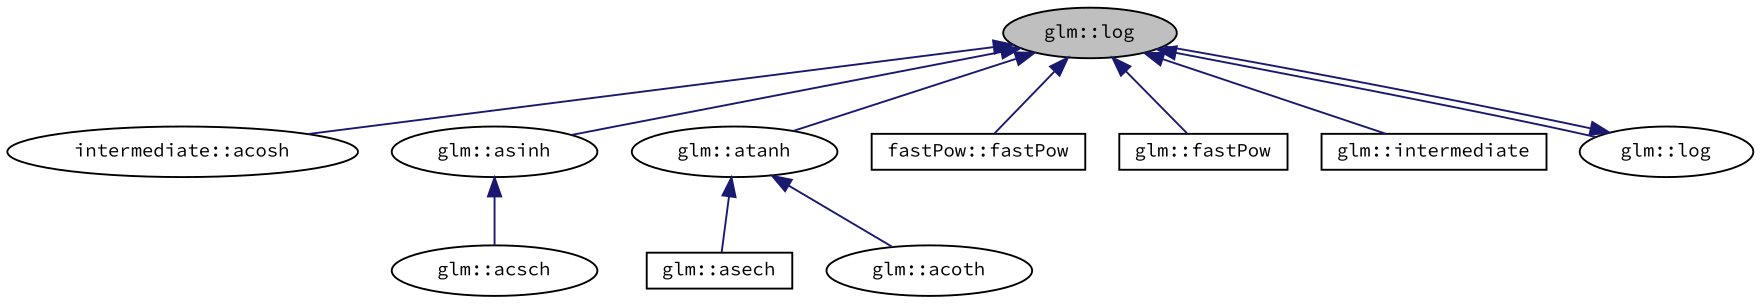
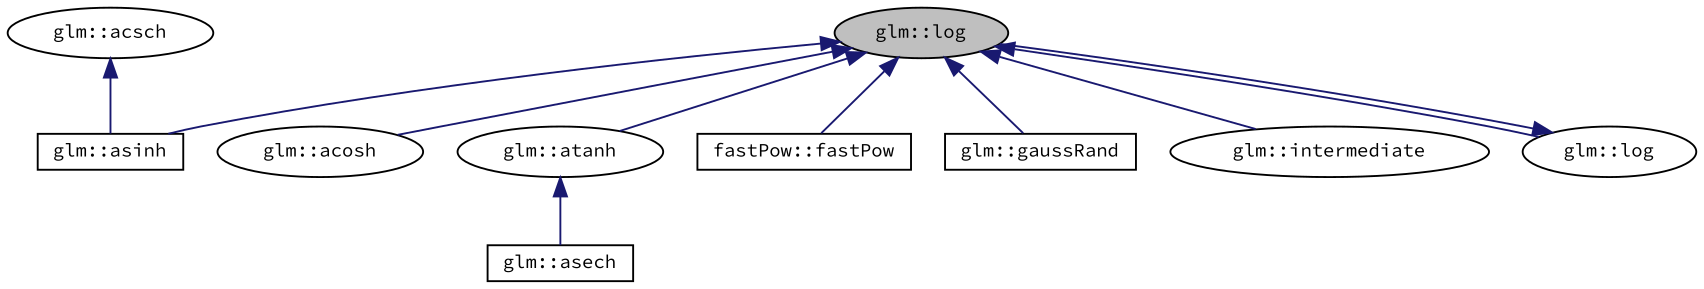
node "intermediate::acosh": label "intermediate::acosh" -> "glm::acosh"
node "glm::asinh": shape ellipse -> box
node "glm::fastPow": label "glm::fastPow" -> "glm::gaussRand"
node "glm::intermediate": shape box -> ellipse
edge "glm::acsch" -> "glm::asinh": reversed
node "glm::acoth": removed
